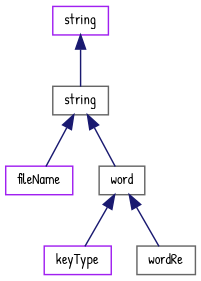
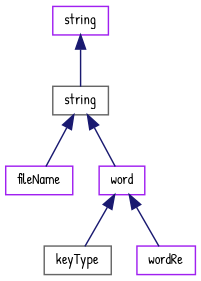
node "word": color gray40 -> purple
node "keyType": color purple -> gray40
node "wordRe": color gray40 -> purple
